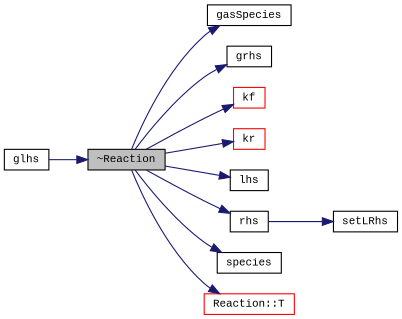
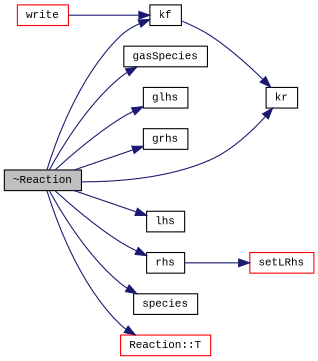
node "write": added
edge "kf" -> "kr": added
node "kf": color red -> black
node "kr": color red -> black
edge "glhs" -> "~Reaction": reversed
node "setLRhs": color black -> red
